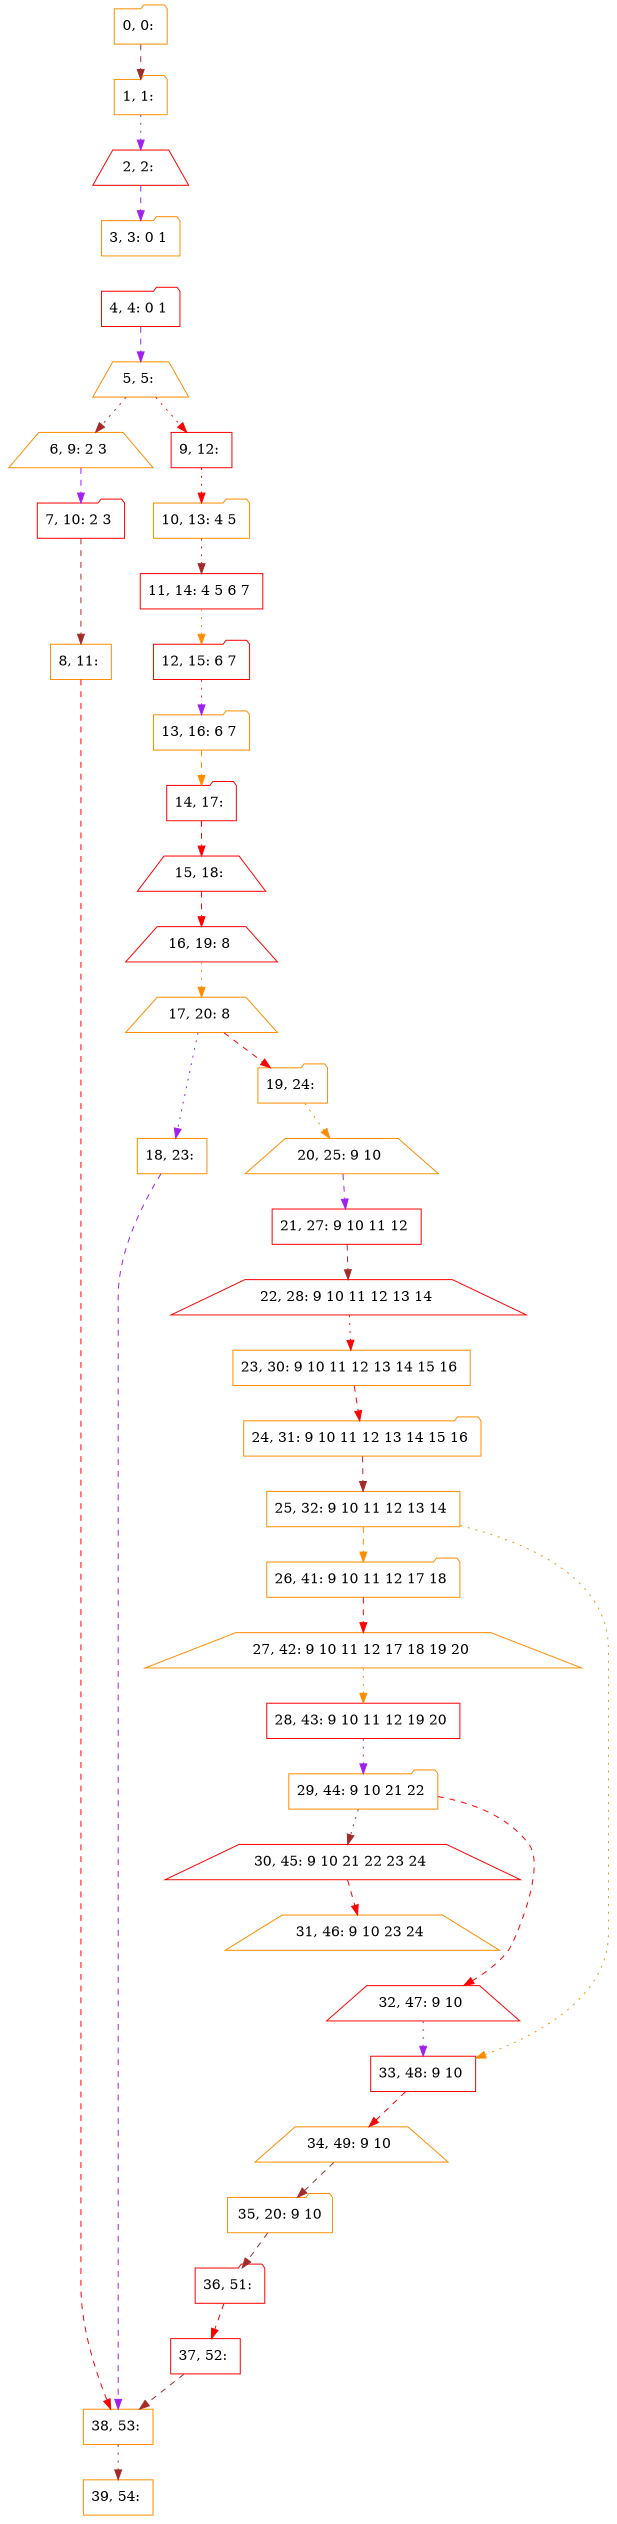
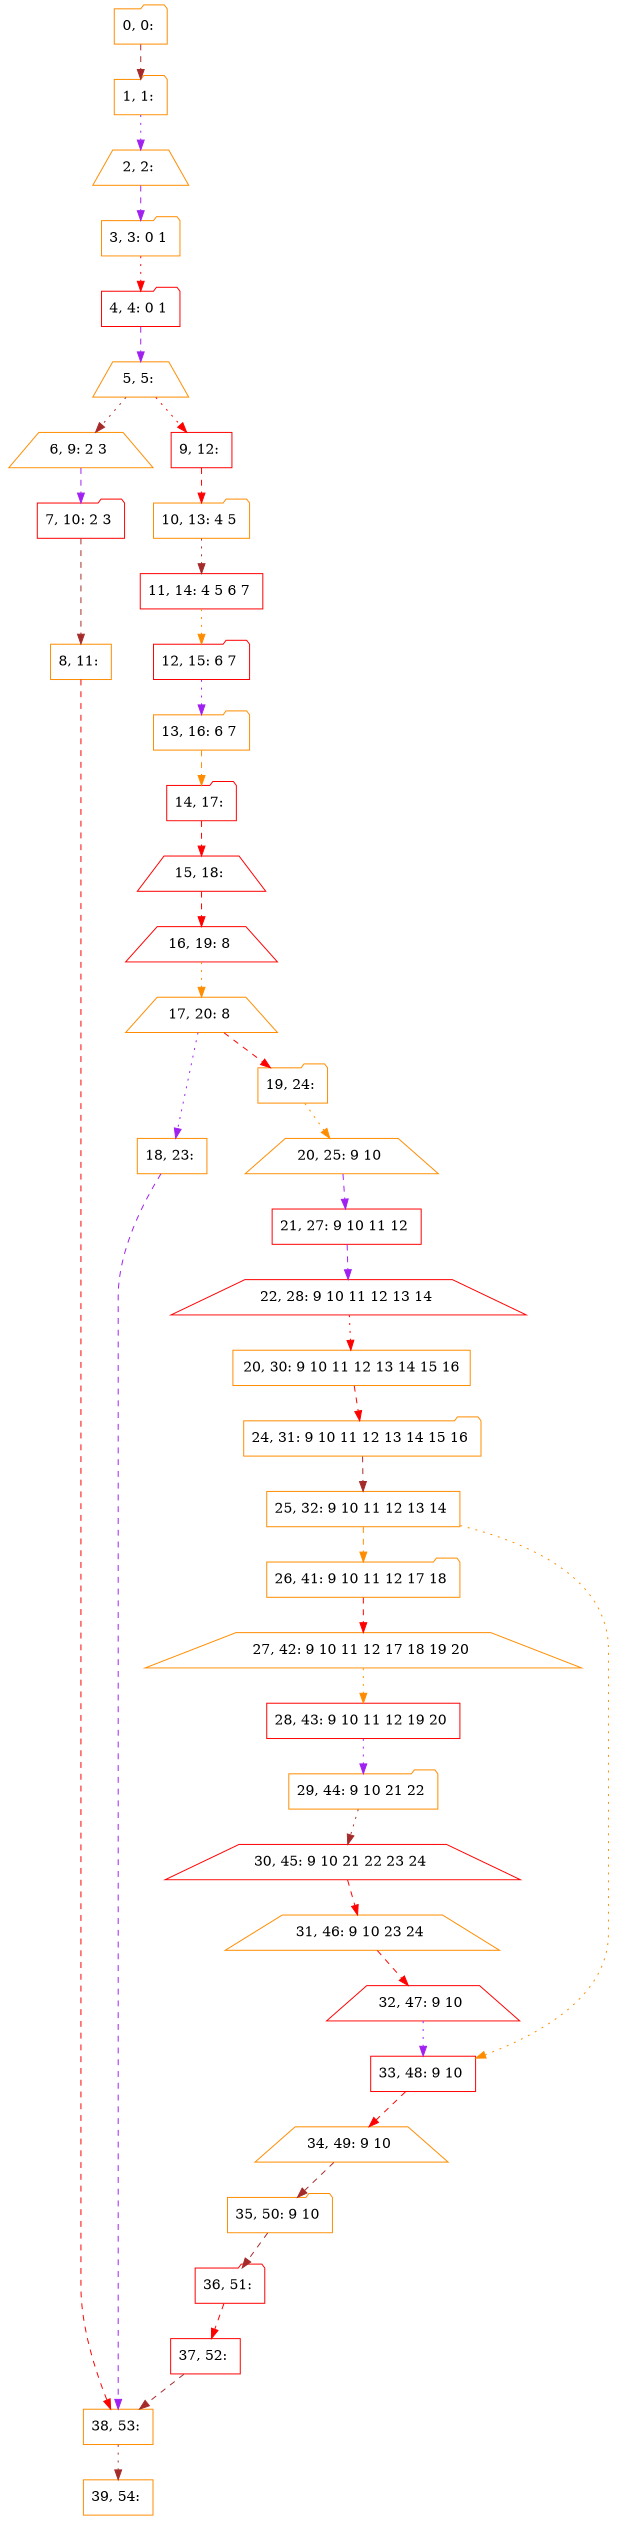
node "2, 2:": color red -> darkorange
edge "3, 3: 0 1" -> "4, 4: 0 1": added
edge "9, 12:" -> "10, 13: 4 5": style dotted -> dashed
edge "21, 27: 9 10 11 12" -> "22, 28: 9 10 11 12 13 14": color brown -> purple
node "23, 30: 9 10 11 12 13 14 15 16": label "23, 30: 9 10 11 12 13 14 15 16" -> "20, 30: 9 10 11 12 13 14 15 16"
edge "29, 44: 9 10 21 22" -> "32, 47: 9 10": now "31, 46: 9 10 23 24" -> "32, 47: 9 10"
node "35, 20: 9 10": label "35, 20: 9 10" -> "35, 50: 9 10"
